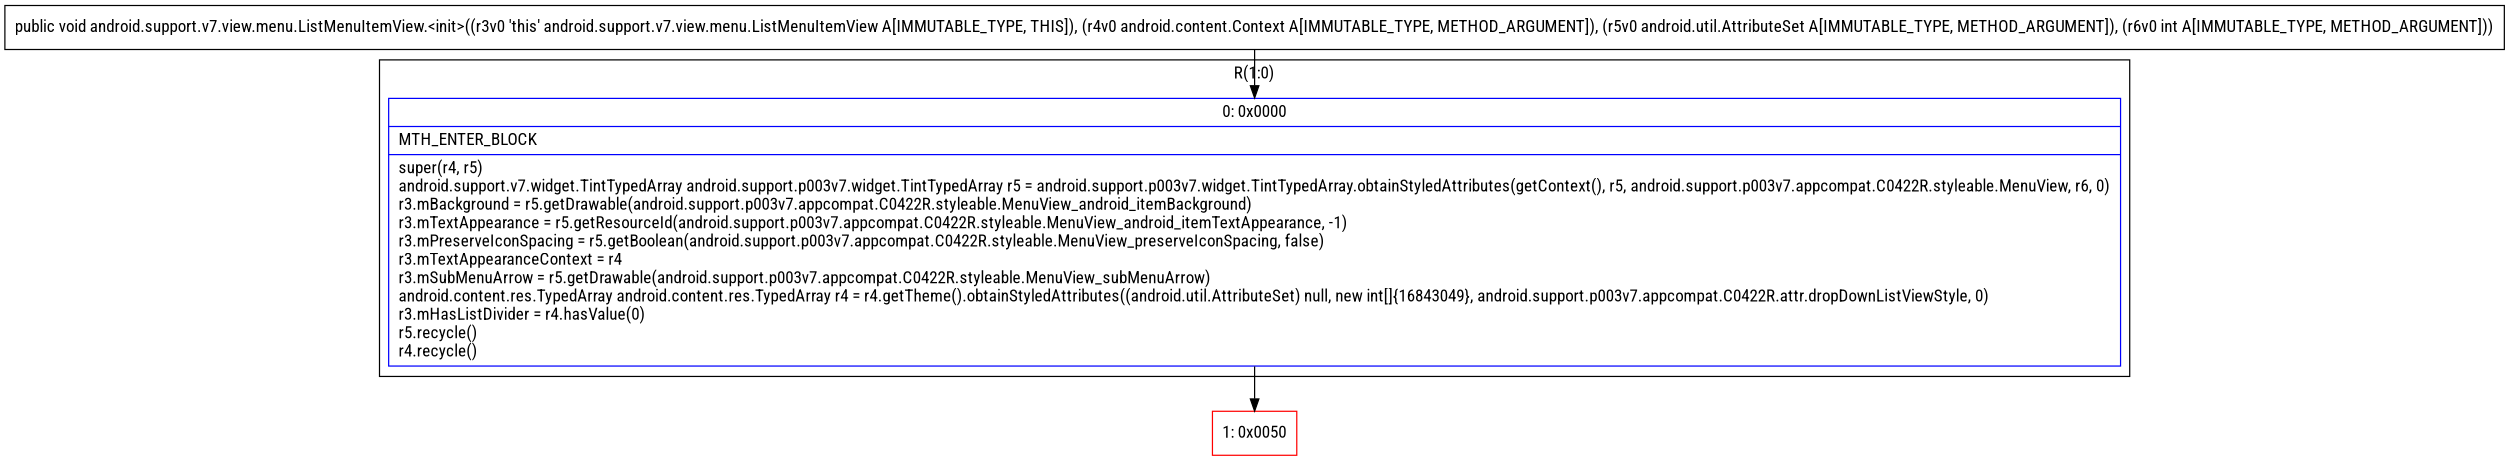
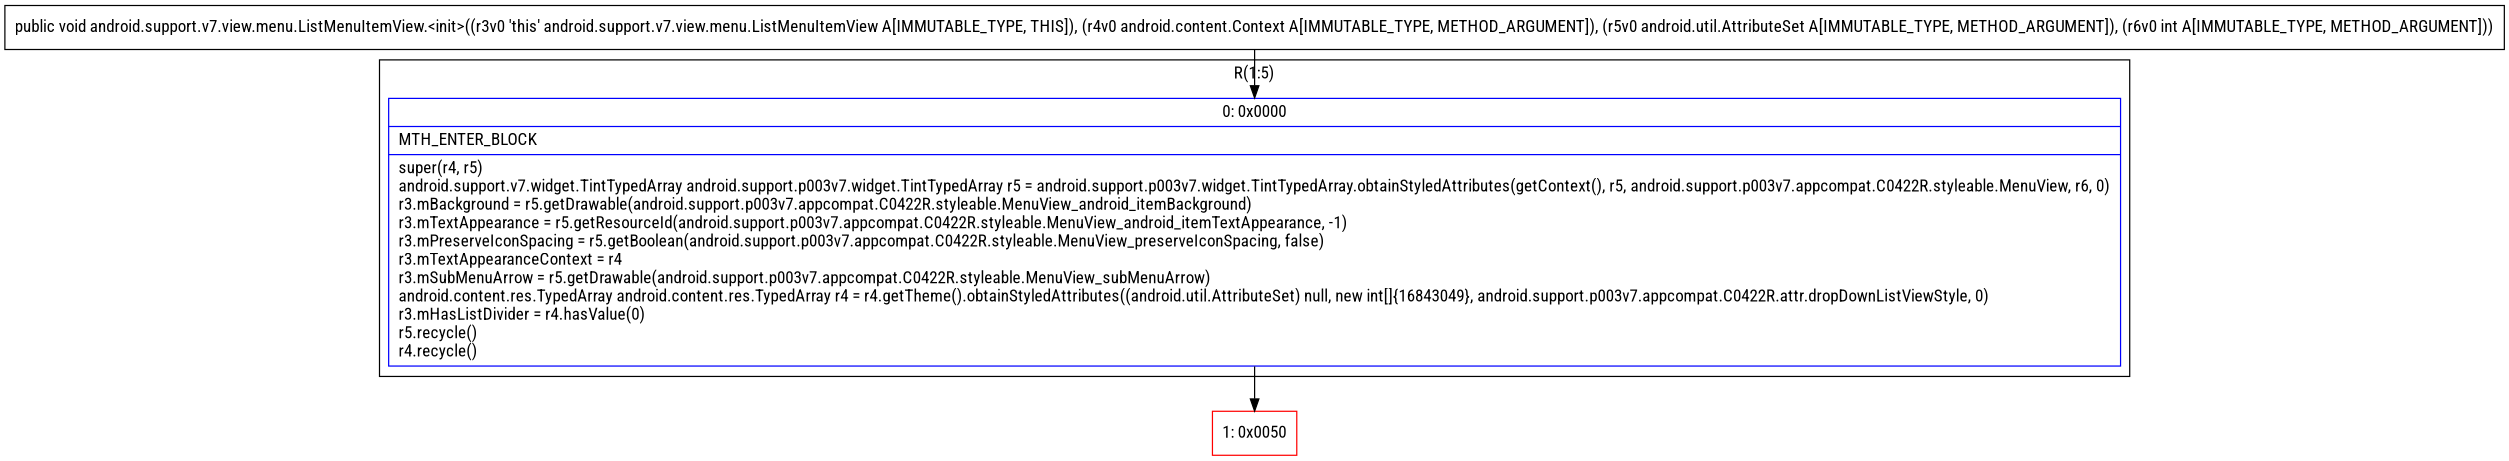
cluster "R(1:0)": label "R(1:0)" -> "R(1:5)"
